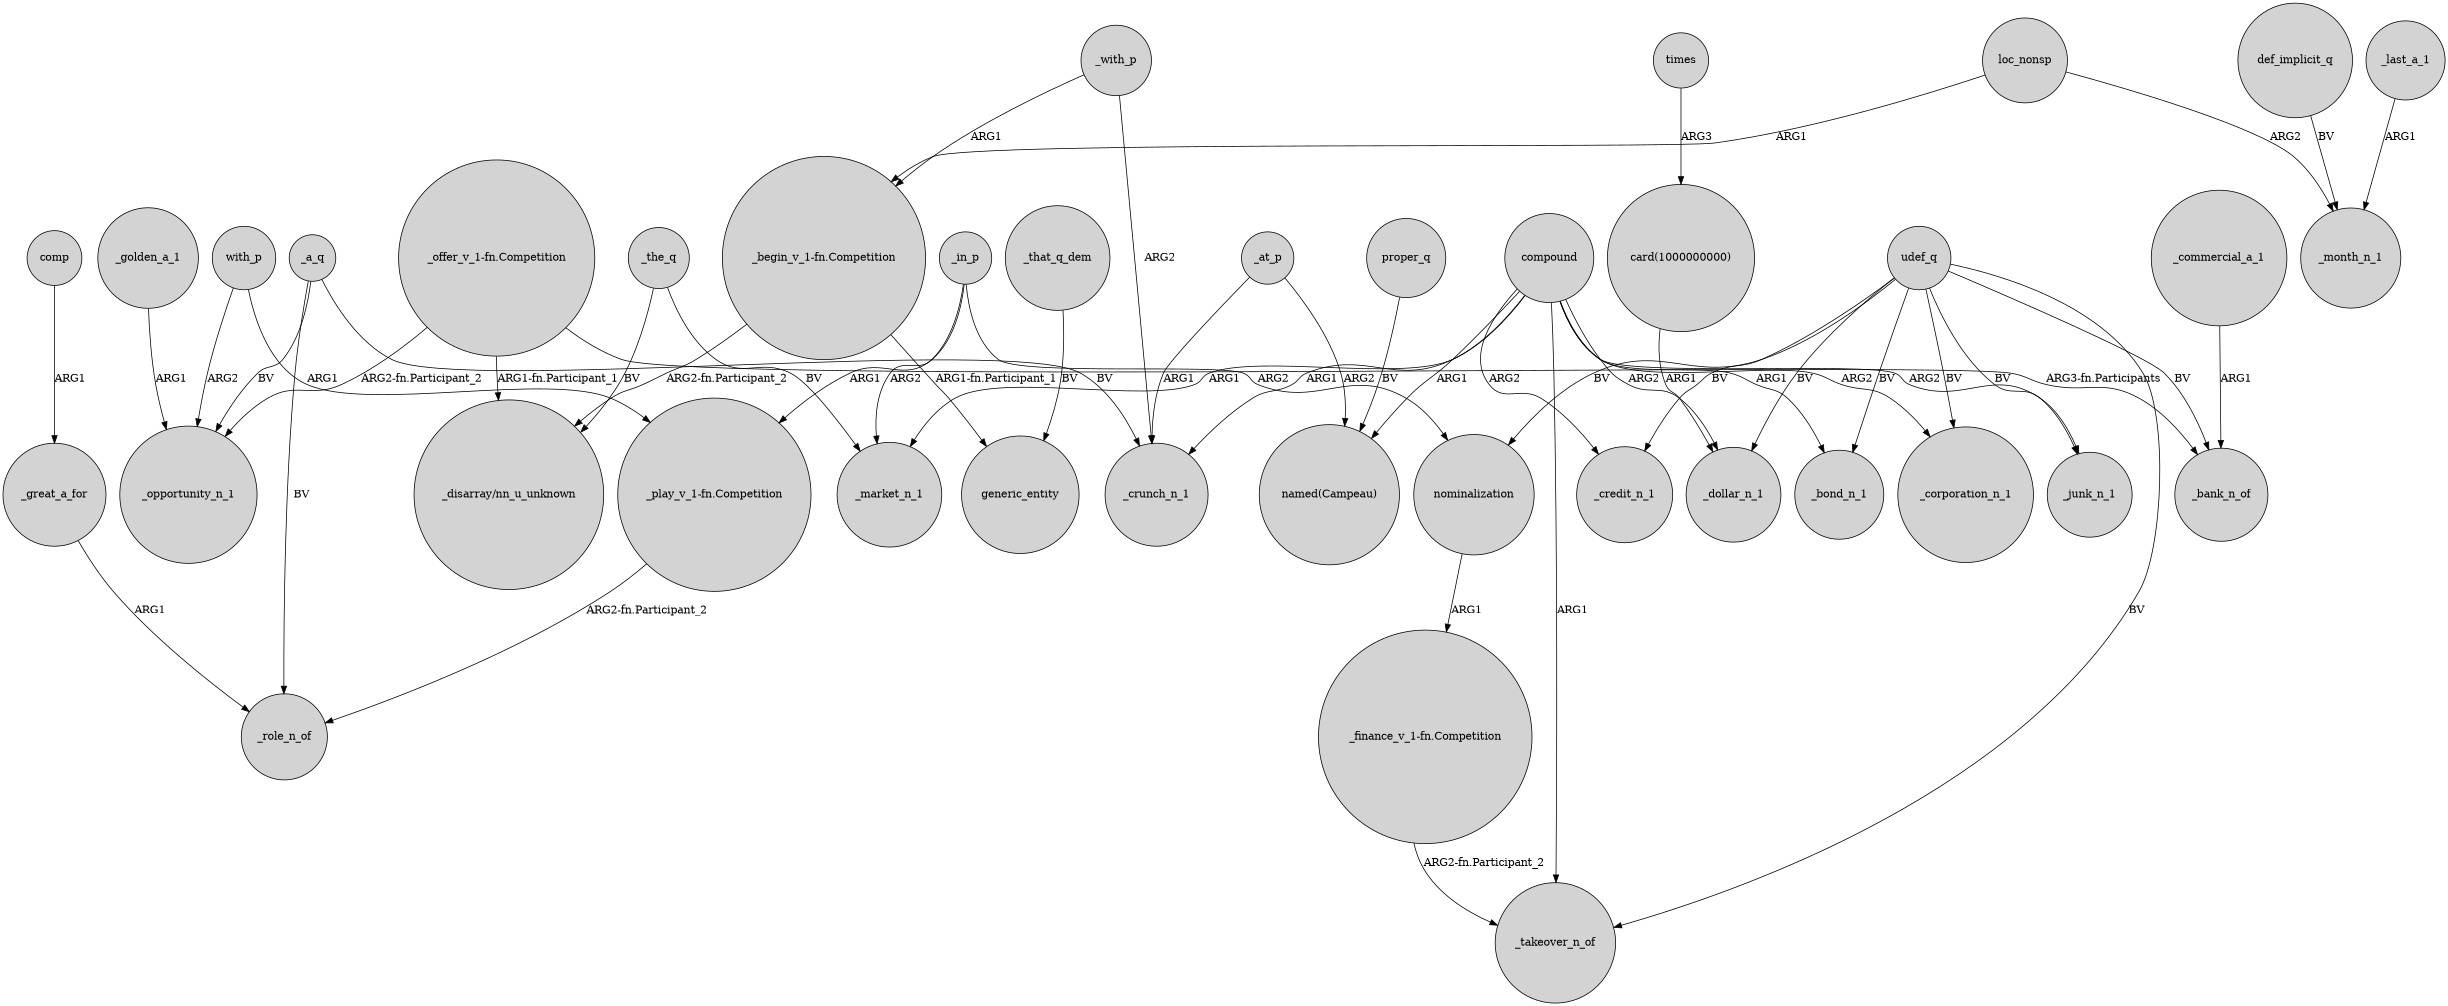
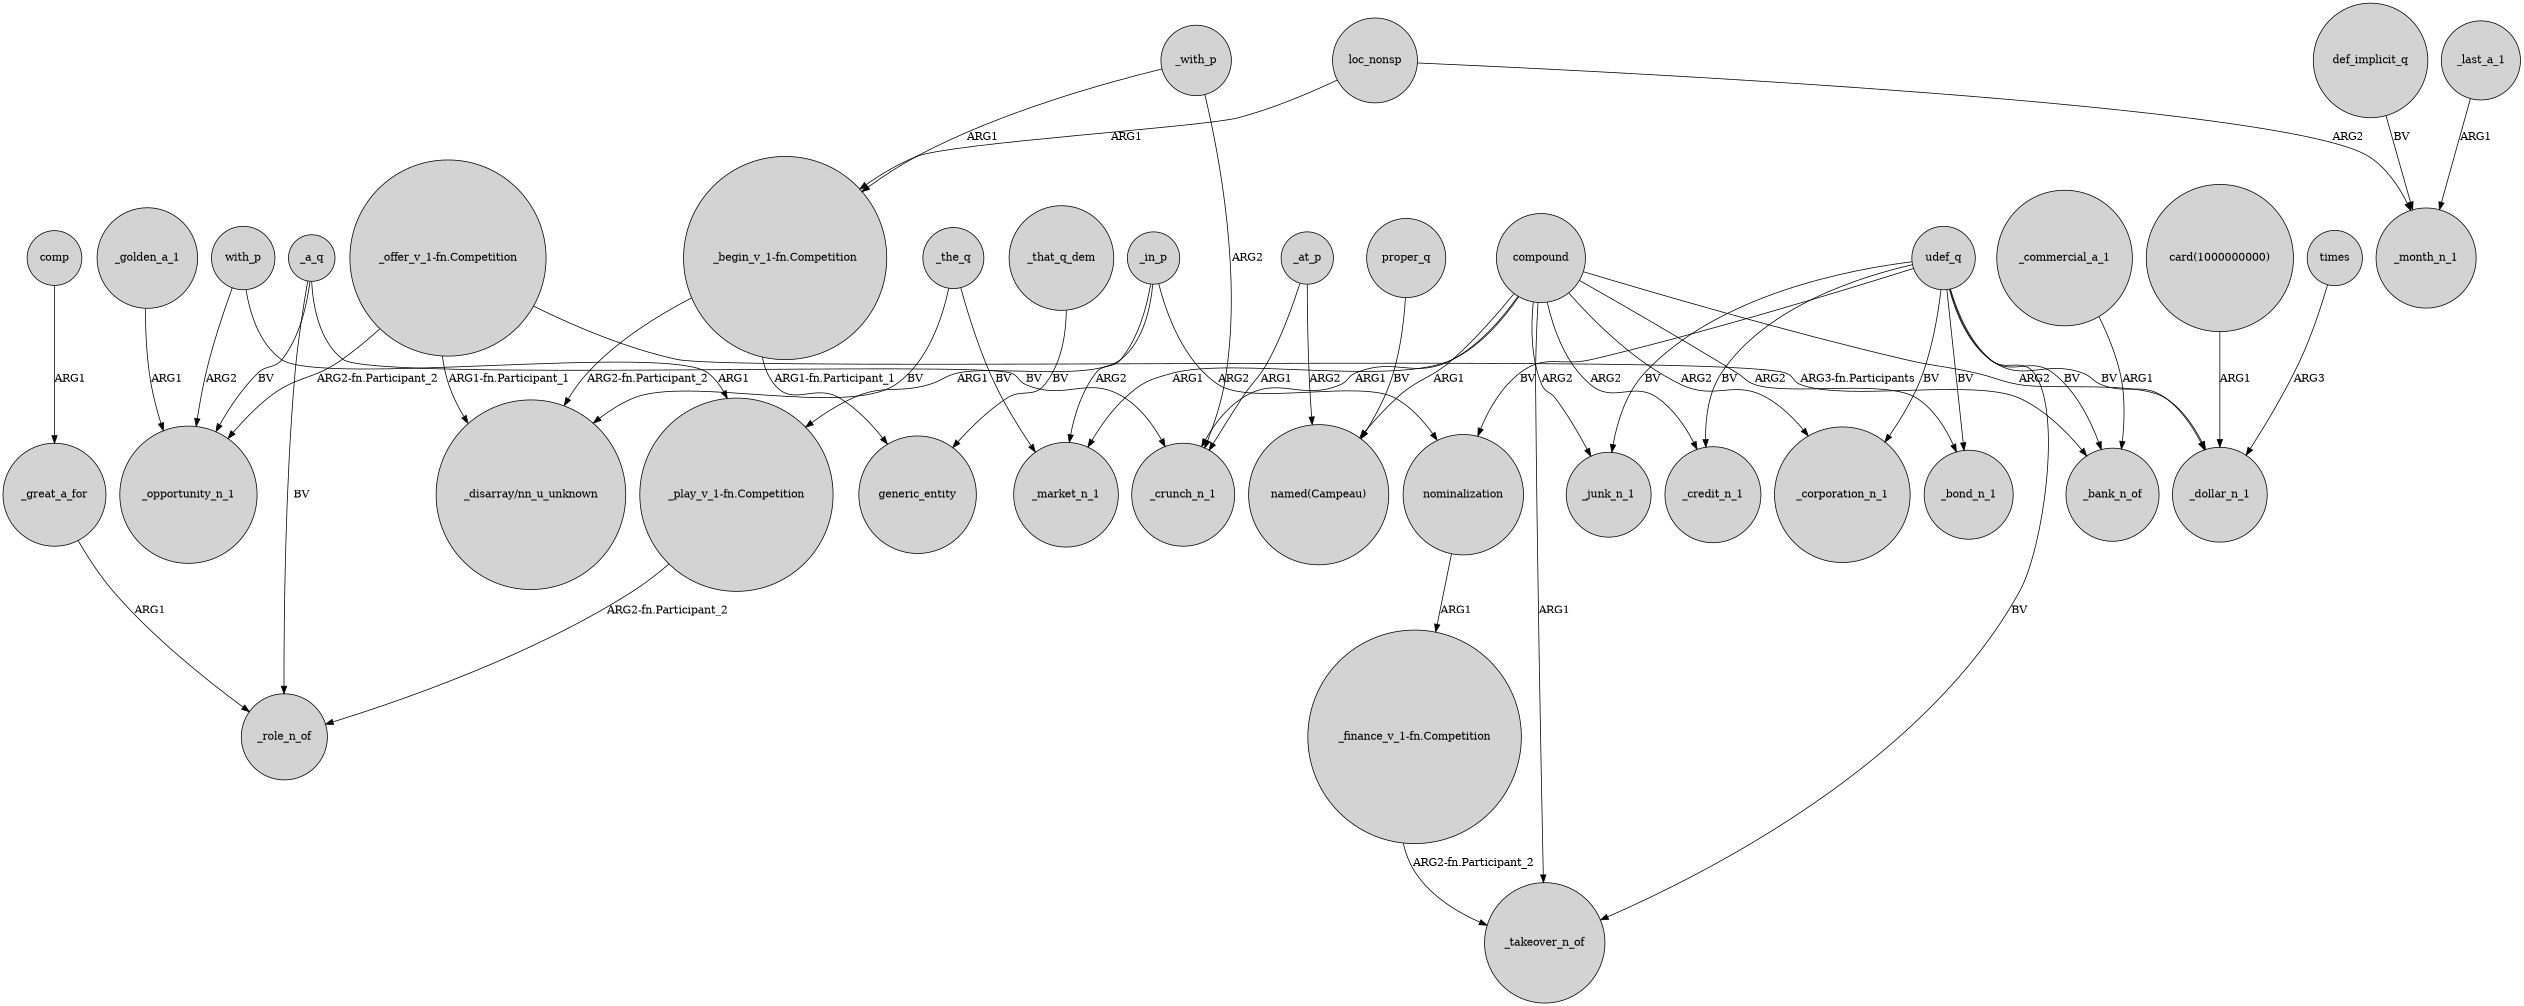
edge "times" -> "card(1000000000)": now "times" -> "_dollar_n_1"
edge "compound" -> "_bond_n_1": label "ARG1" -> "ARG2"
